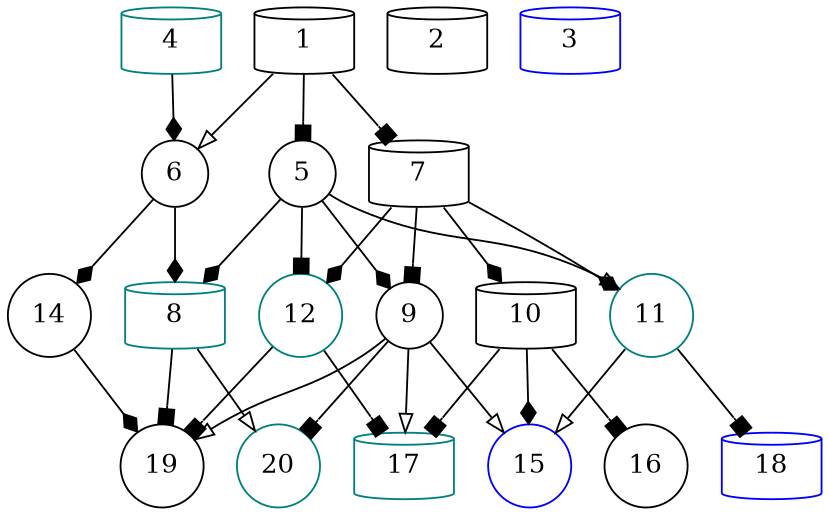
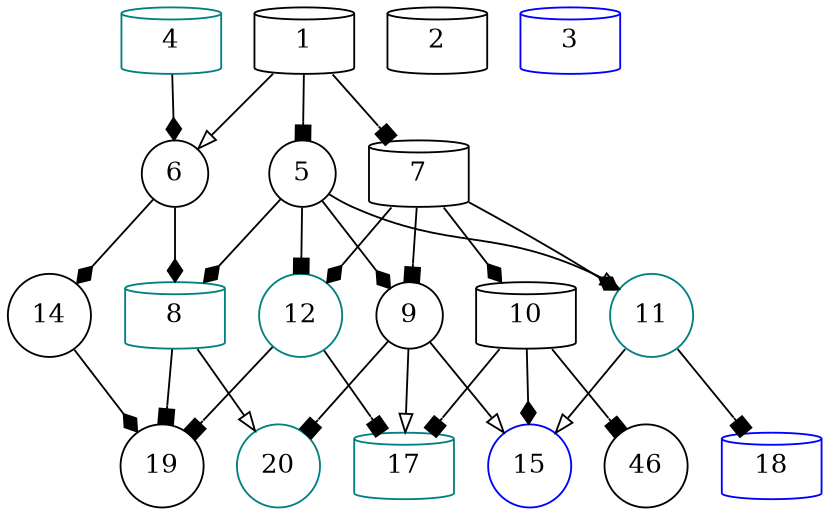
edge "9" -> "19": removed
node "16": label "16" -> "46"
